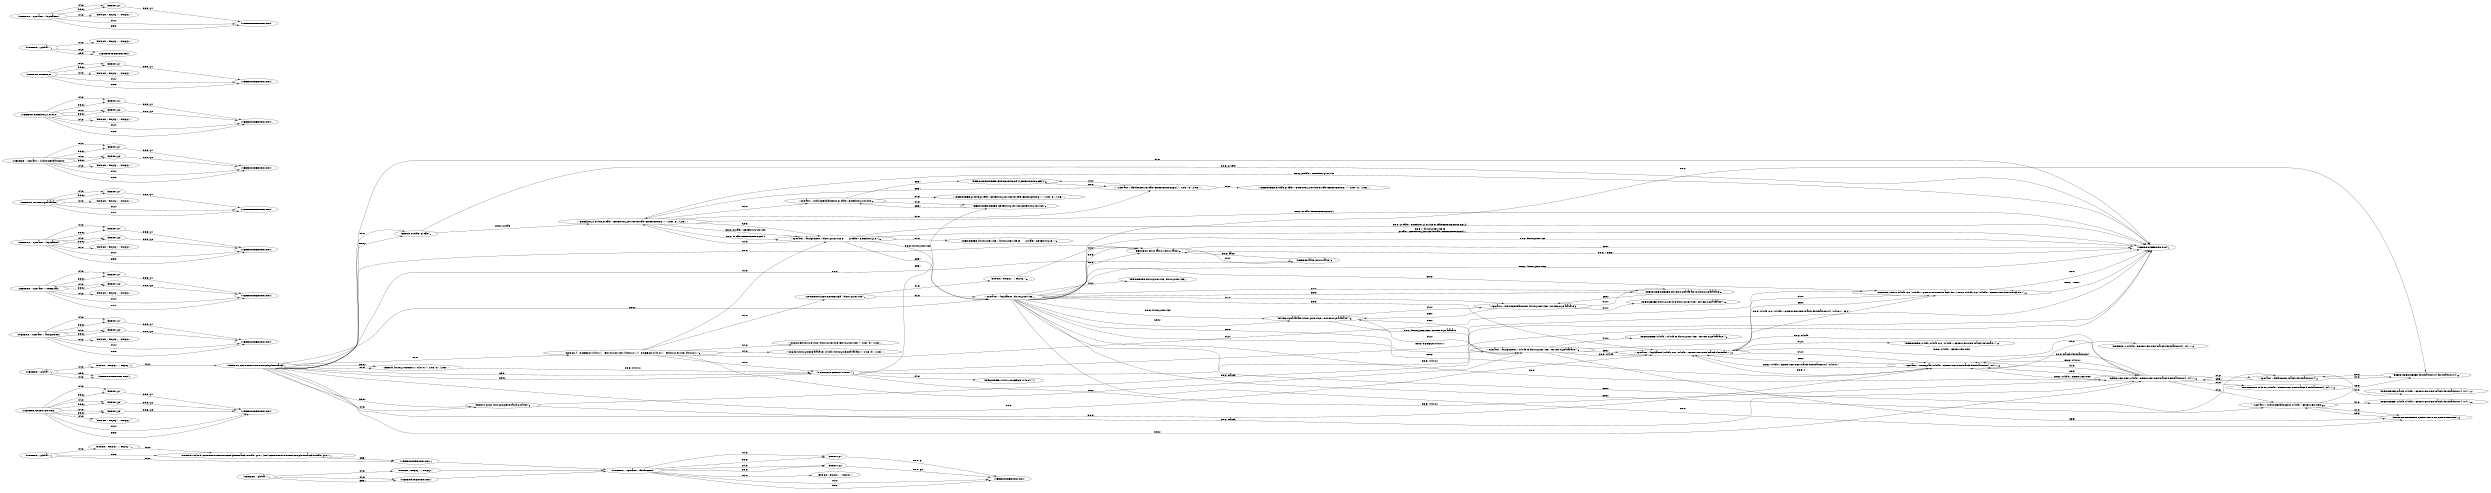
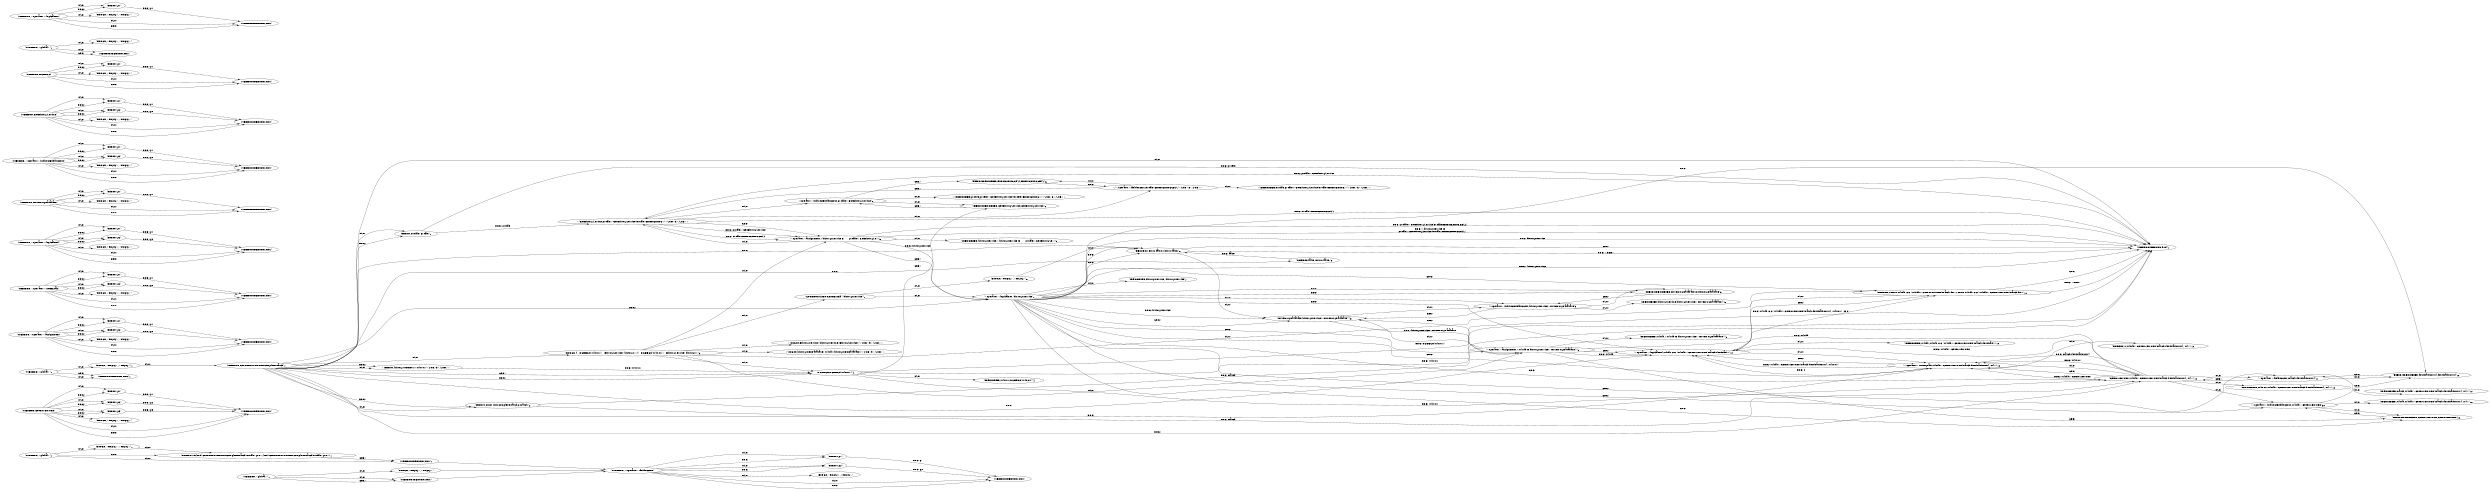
edge "(RETURN,return false;,return false;)" -> "(LITERAL,false,return false;)": now "(RETURN,return false;,return false;)" -> "(InMemoryDatabase,history_service->InMemoryDatabase())"
